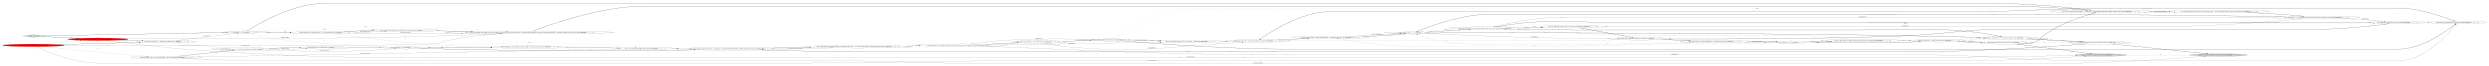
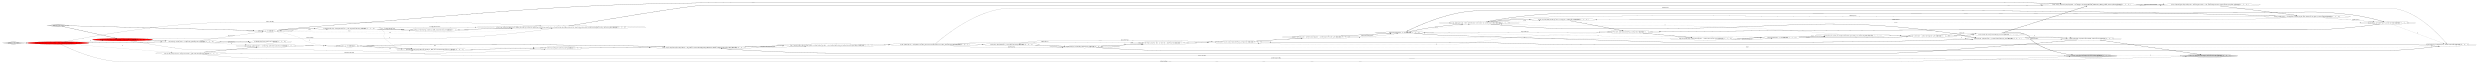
node "validateAuthorizers(authorizers)@@@5@@@['1', '1', '0']": added
node "get['1', '0', '0']": added
node "validateAuthenticators(authenticators)@@@5@@@['0', '0', '1']": removed
